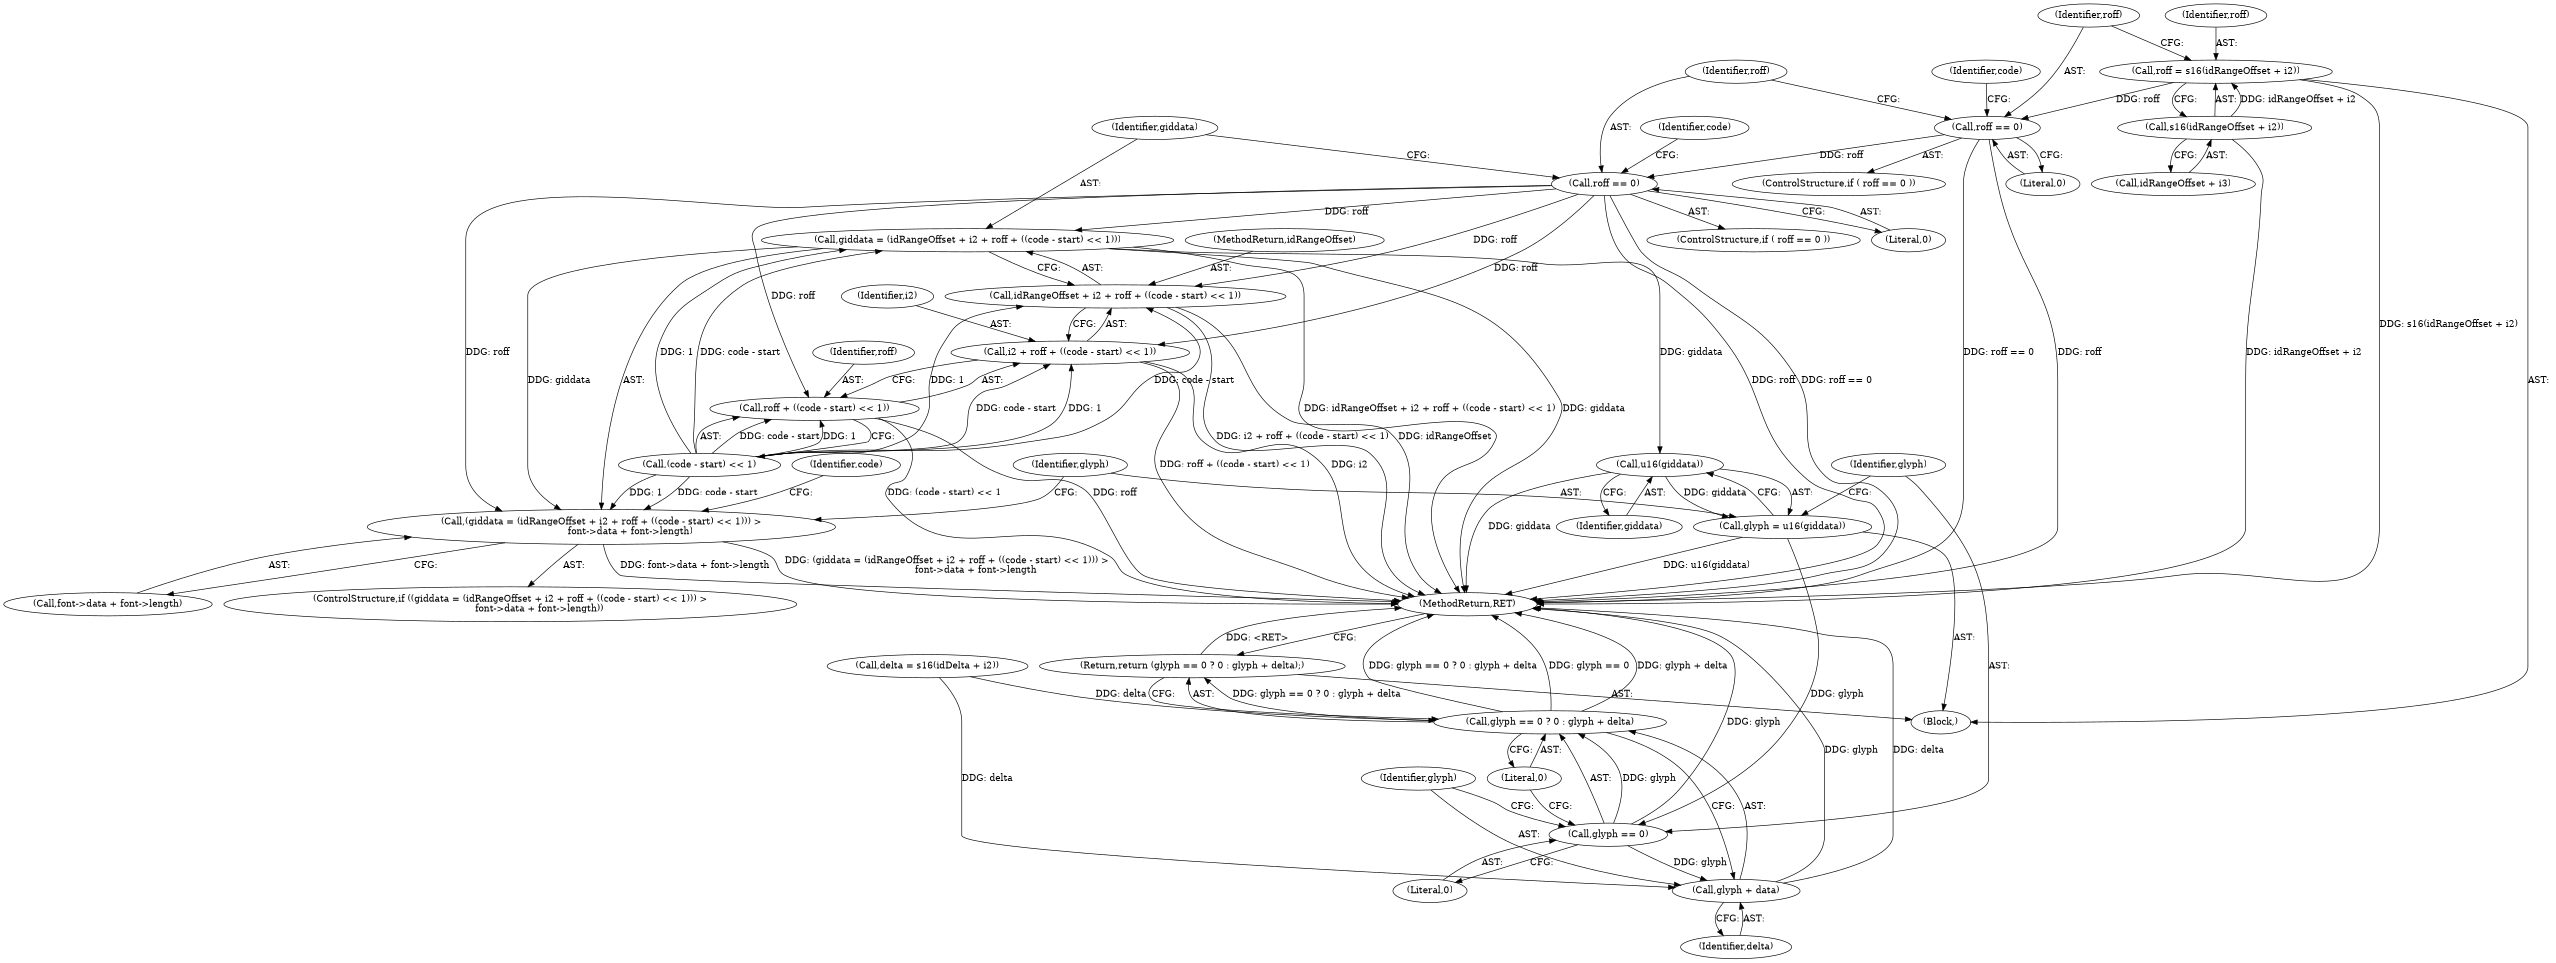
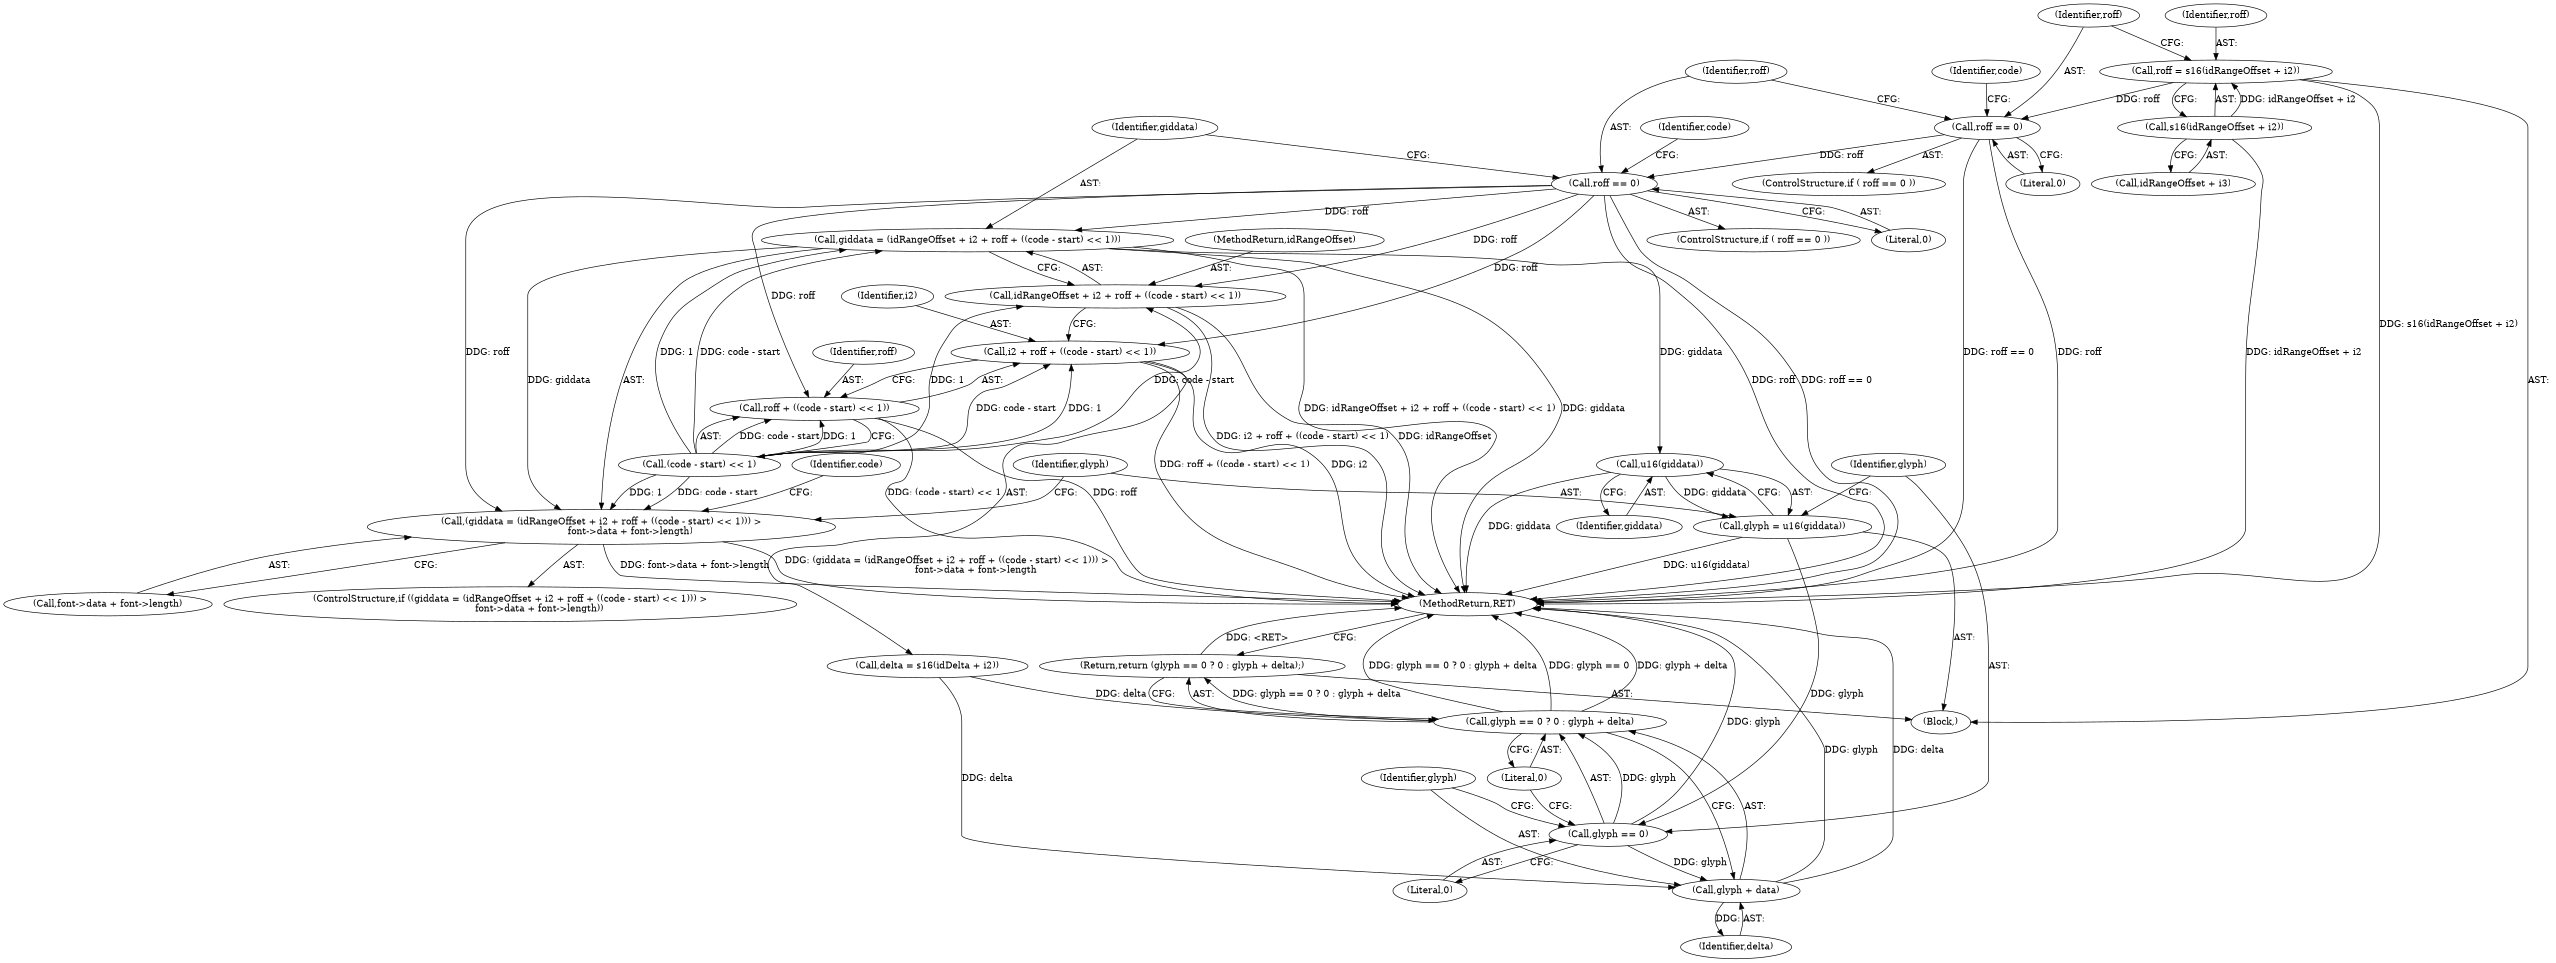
edge "(Call,i2 + roff + ((code - start) << 1))" -> "(Call,idRangeOffset + i2 + roff + ((code - start) << 1))": now "(Call,i2 + roff + ((code - start) << 1))" -> "(Call,delta = s16(idDelta + i2))"
edge "(Call,glyph + data)" -> "(Identifier,delta)": label "CFG: " -> "DDG: "
